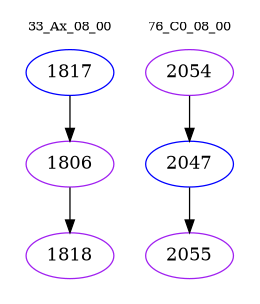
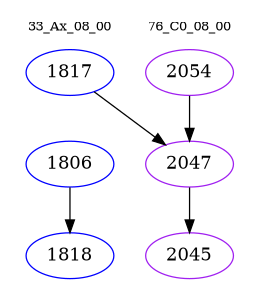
edge "1817" -> "1806": now "1817" -> "2047"
node "1806": color purple -> blue
node "2047": color blue -> purple
node "1818": color purple -> blue
node "2055": label "2055" -> "2045"
